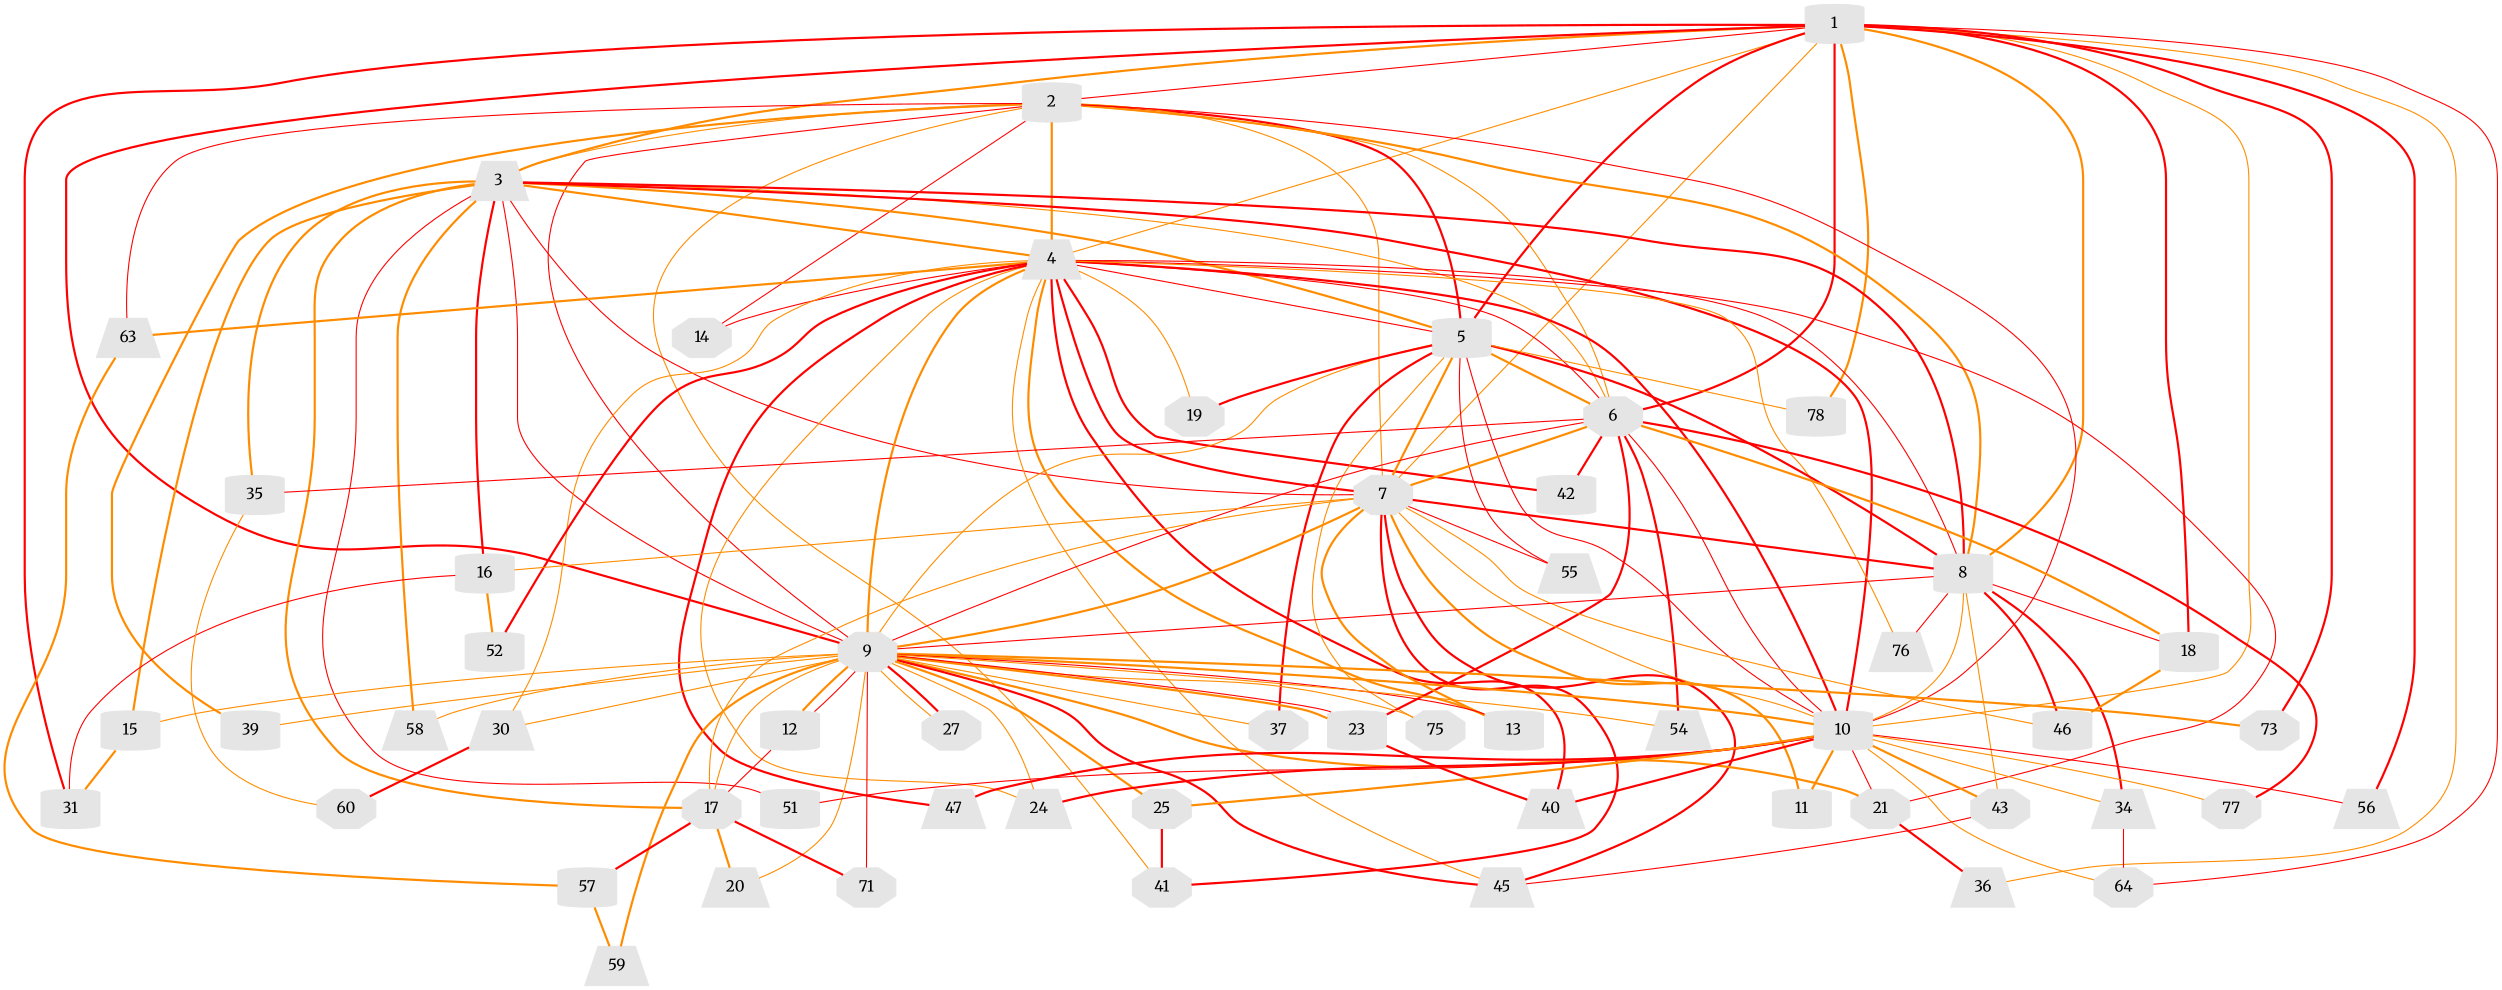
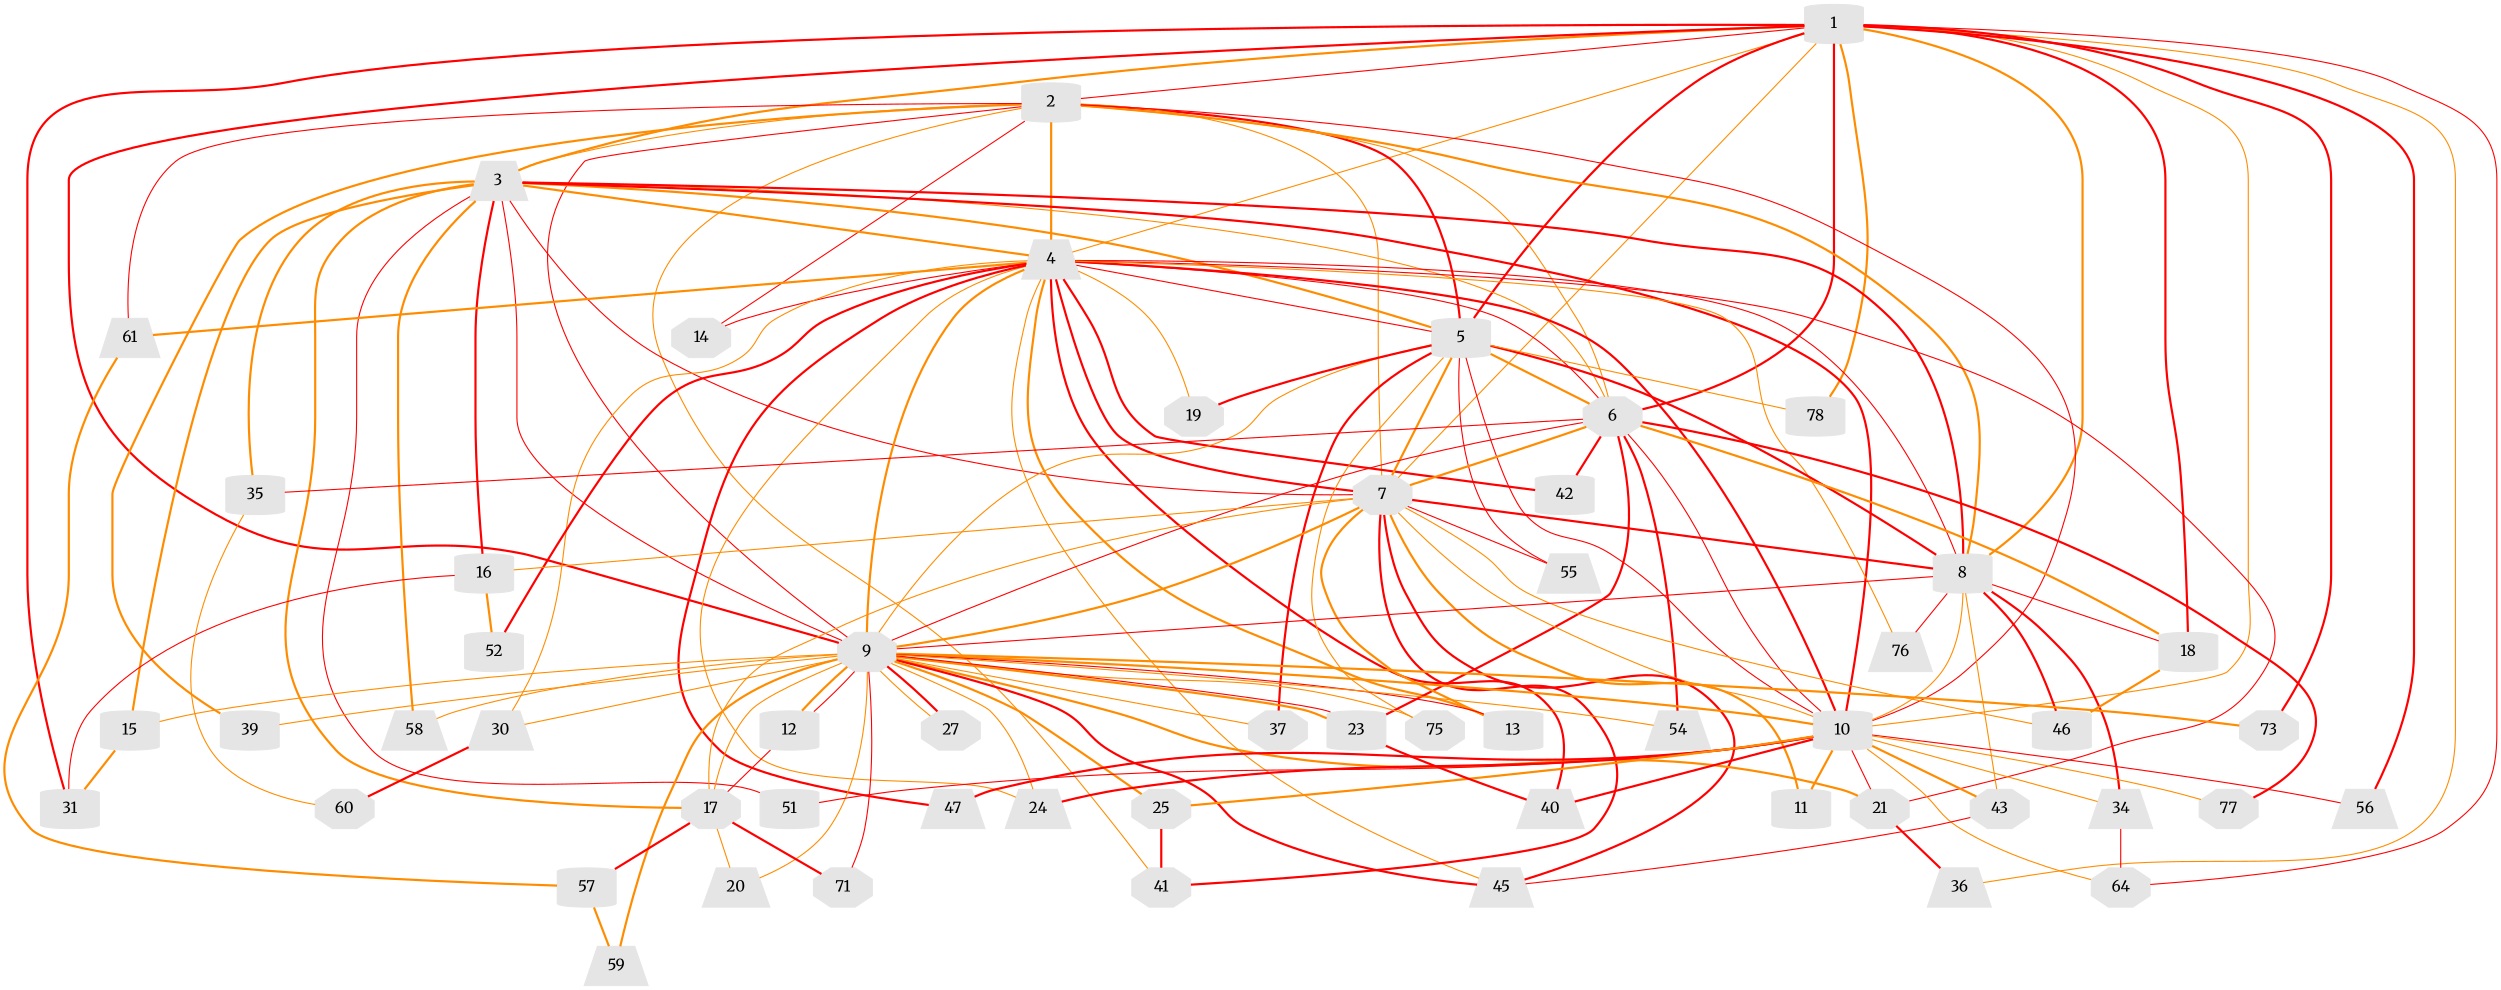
node "63": label "63" -> "61"
edge "17" -- "20": style bold -> solid
